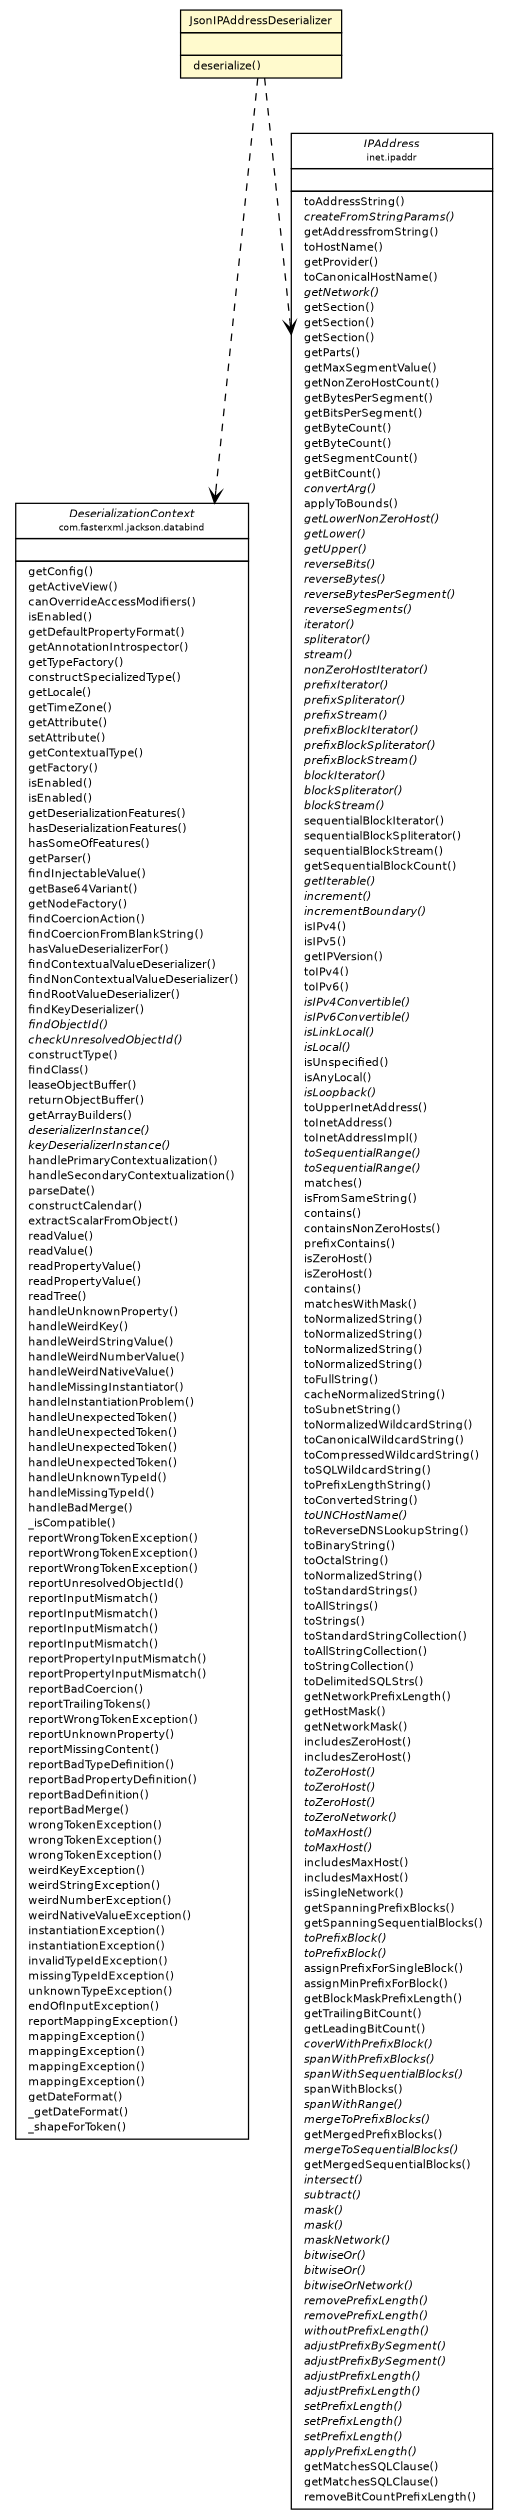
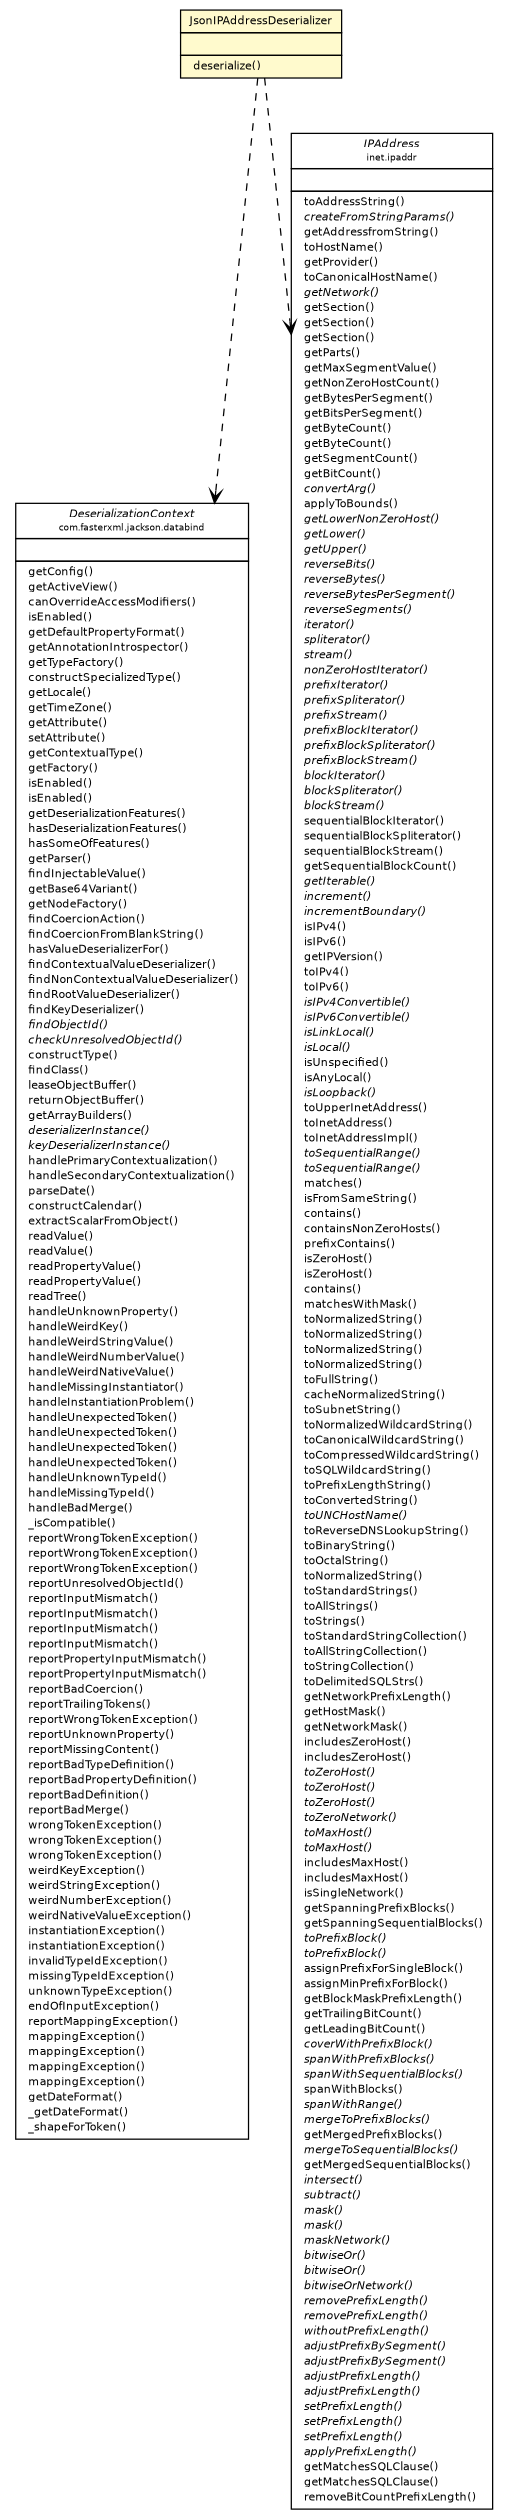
node "IPAddress": text "isIPv5()" -> "isIPv6()"
